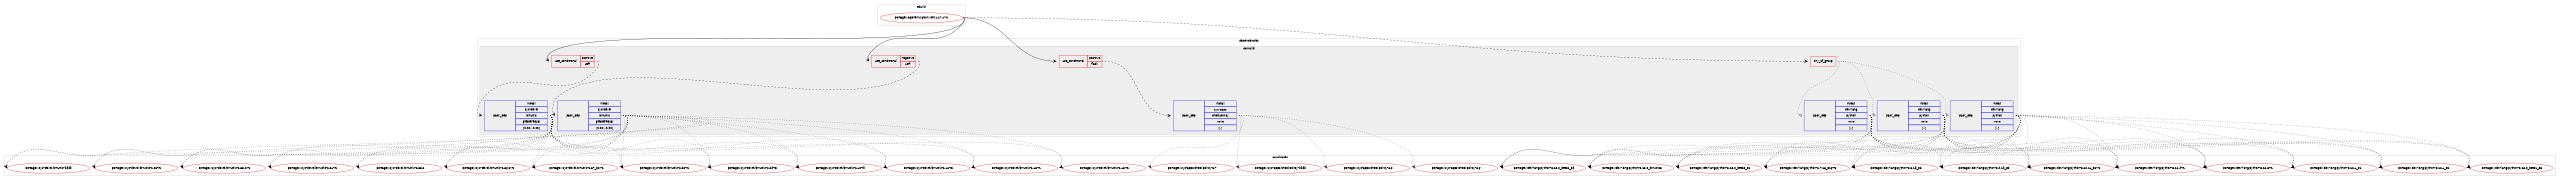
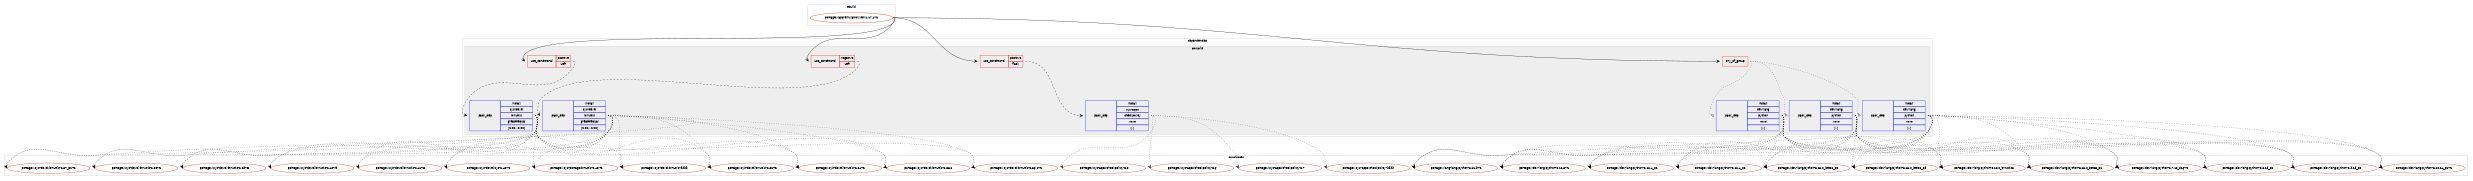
edge "portage://app-emulation/xen-4.17.4-r1" -> "any_of_group": style dashed -> solid
node "portage://sys-devel/binutils-2.33.1-r1": removed
node "portage://sys-devel/binutils-2.42-r1": label "portage://sys-devel/binutils-2.42-r1" -> "portage://sys-devel/sys-2.42-r1"
node "portage://sys-devel/binutils-2.42-r2": label "portage://sys-devel/binutils-2.42-r2" -> "portage://sys-portage/binutils-2.42-r2"
node "portage://dev-lang/python-3.11.9-r1": label "portage://dev-lang/python-3.11.9-r1" -> "portage://lang-lang/python-3.11.9-r1"
